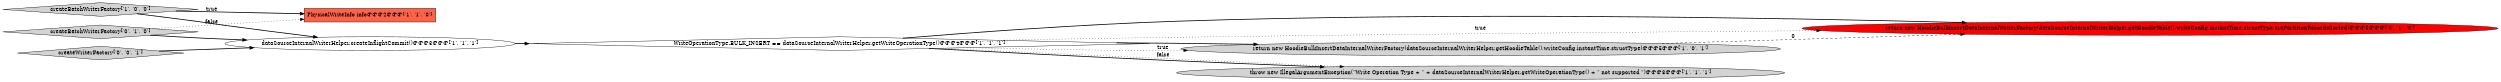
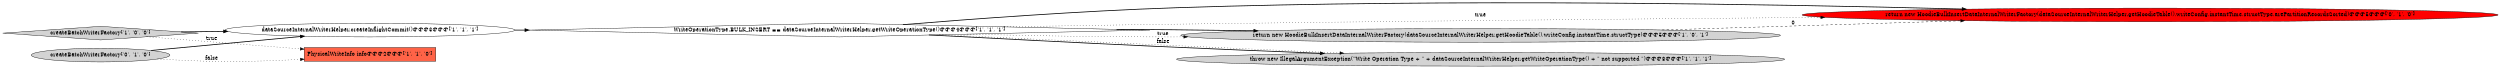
edge "createBatchWriterFactory['1', '0', '0']" -> "PhysicalWriteInfo info@@@2@@@['1', '1', '0']": style bold -> dotted
node "createBatchWriterFactory['0', '1', '0']": shape diamond -> ellipse
node "createWriterFactory['0', '0', '1']": removed
